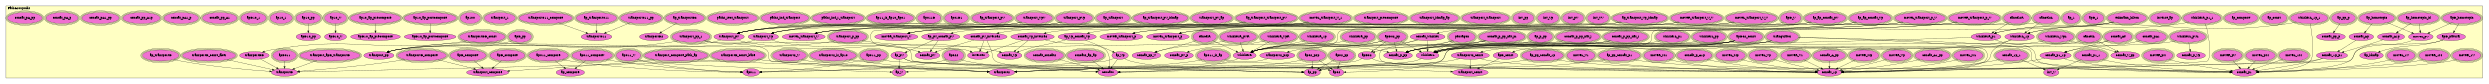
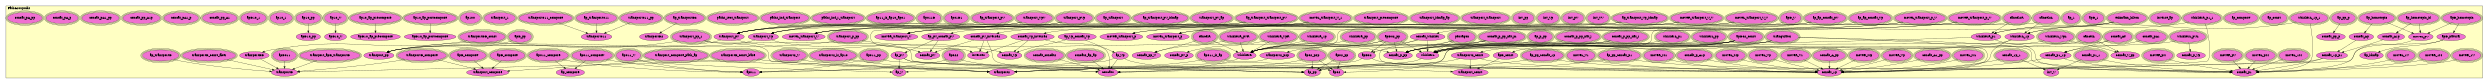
edge "ap_ap_concat_Vp" -> "ap_Vp_concat_Vp": removed
